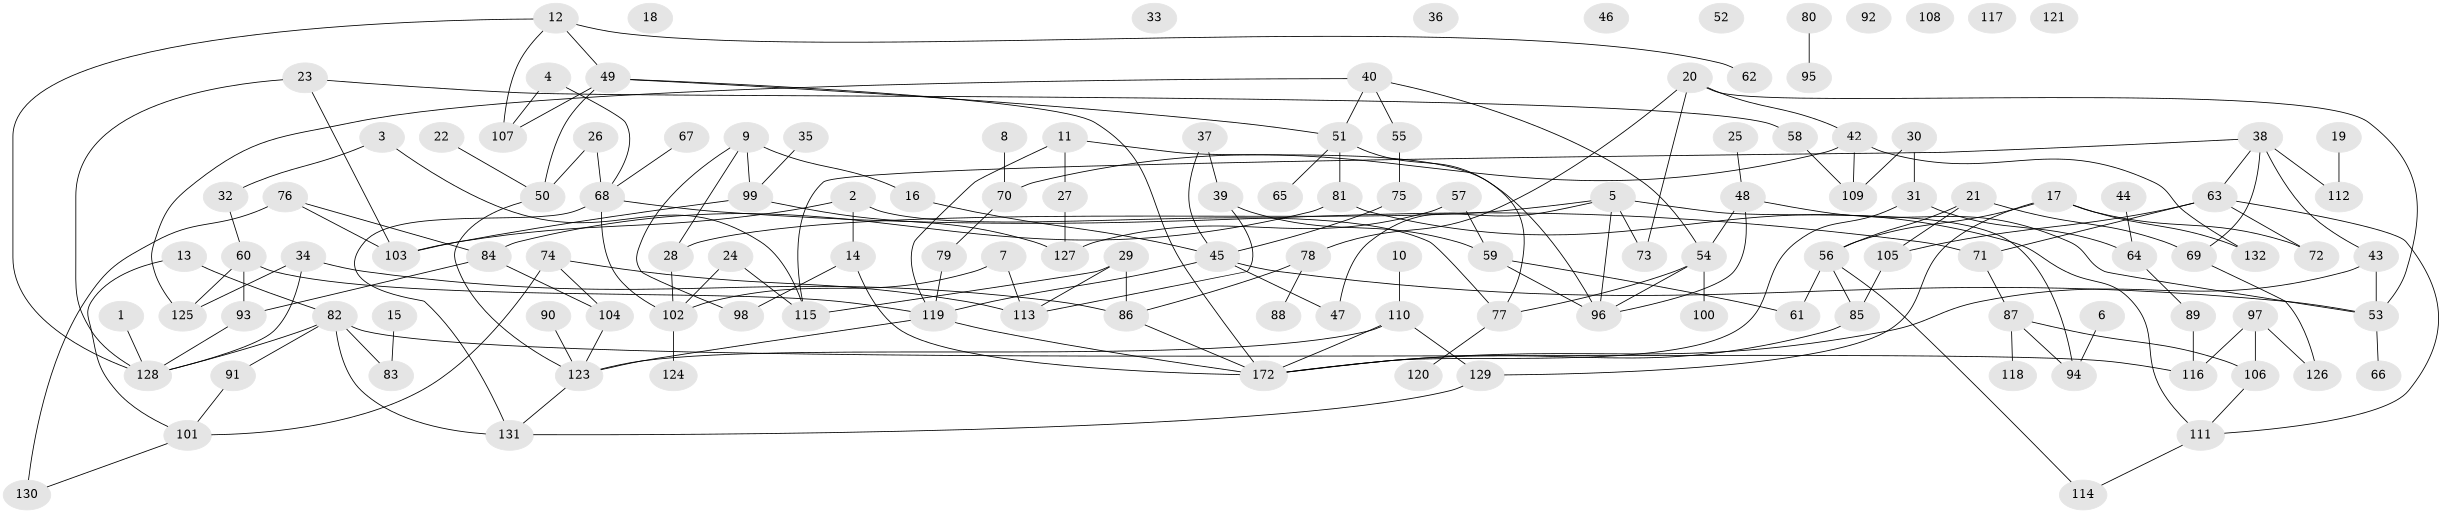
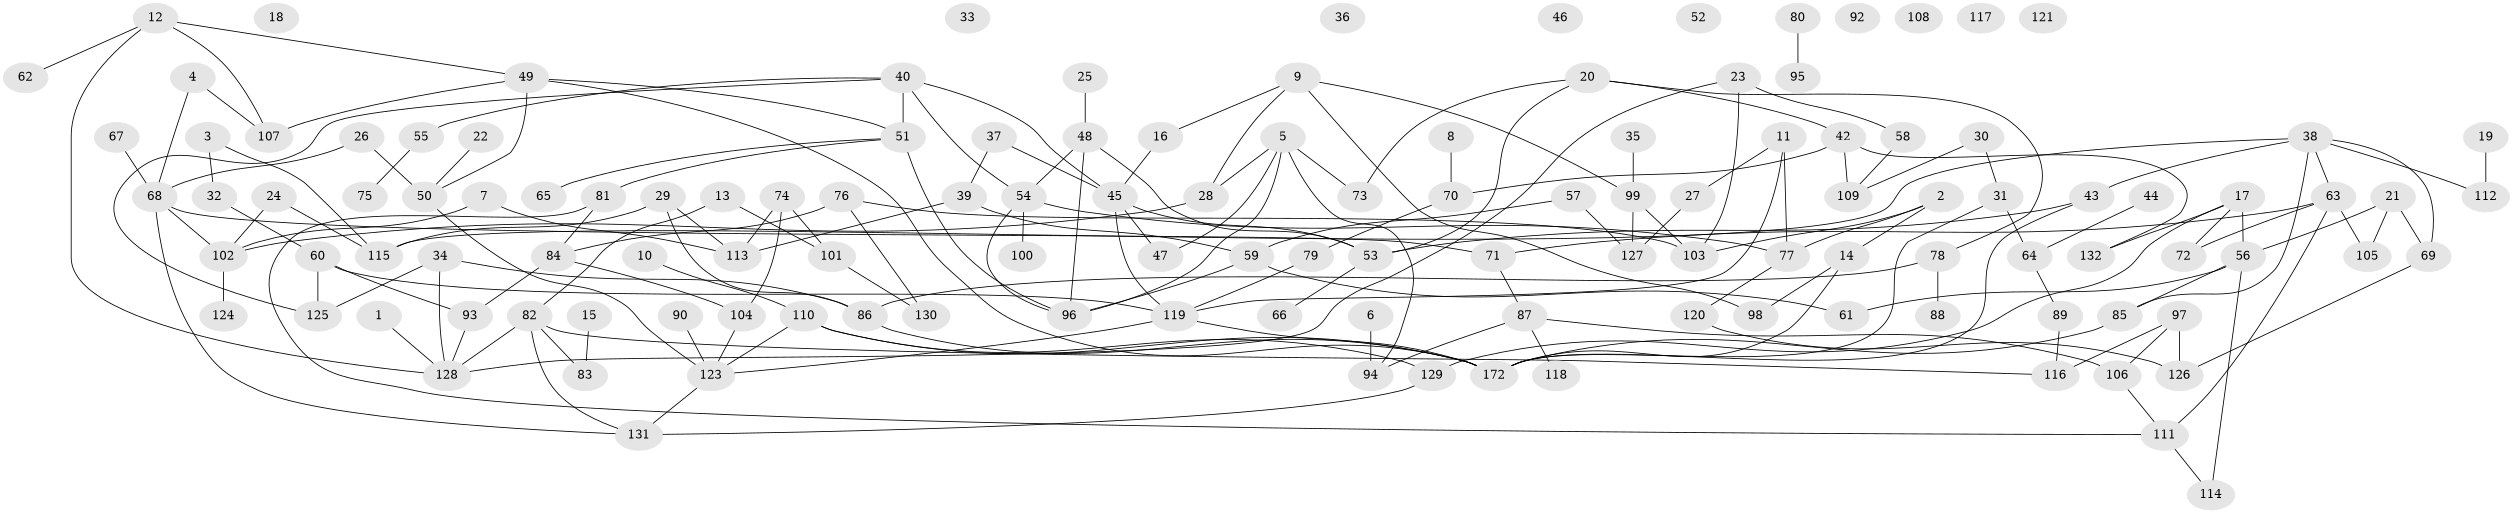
edge "75" -- "45": now "40" -- "45"
edge "105" -- "85": now "38" -- "85"
edge "120" -- "126": added
node "91": removed
